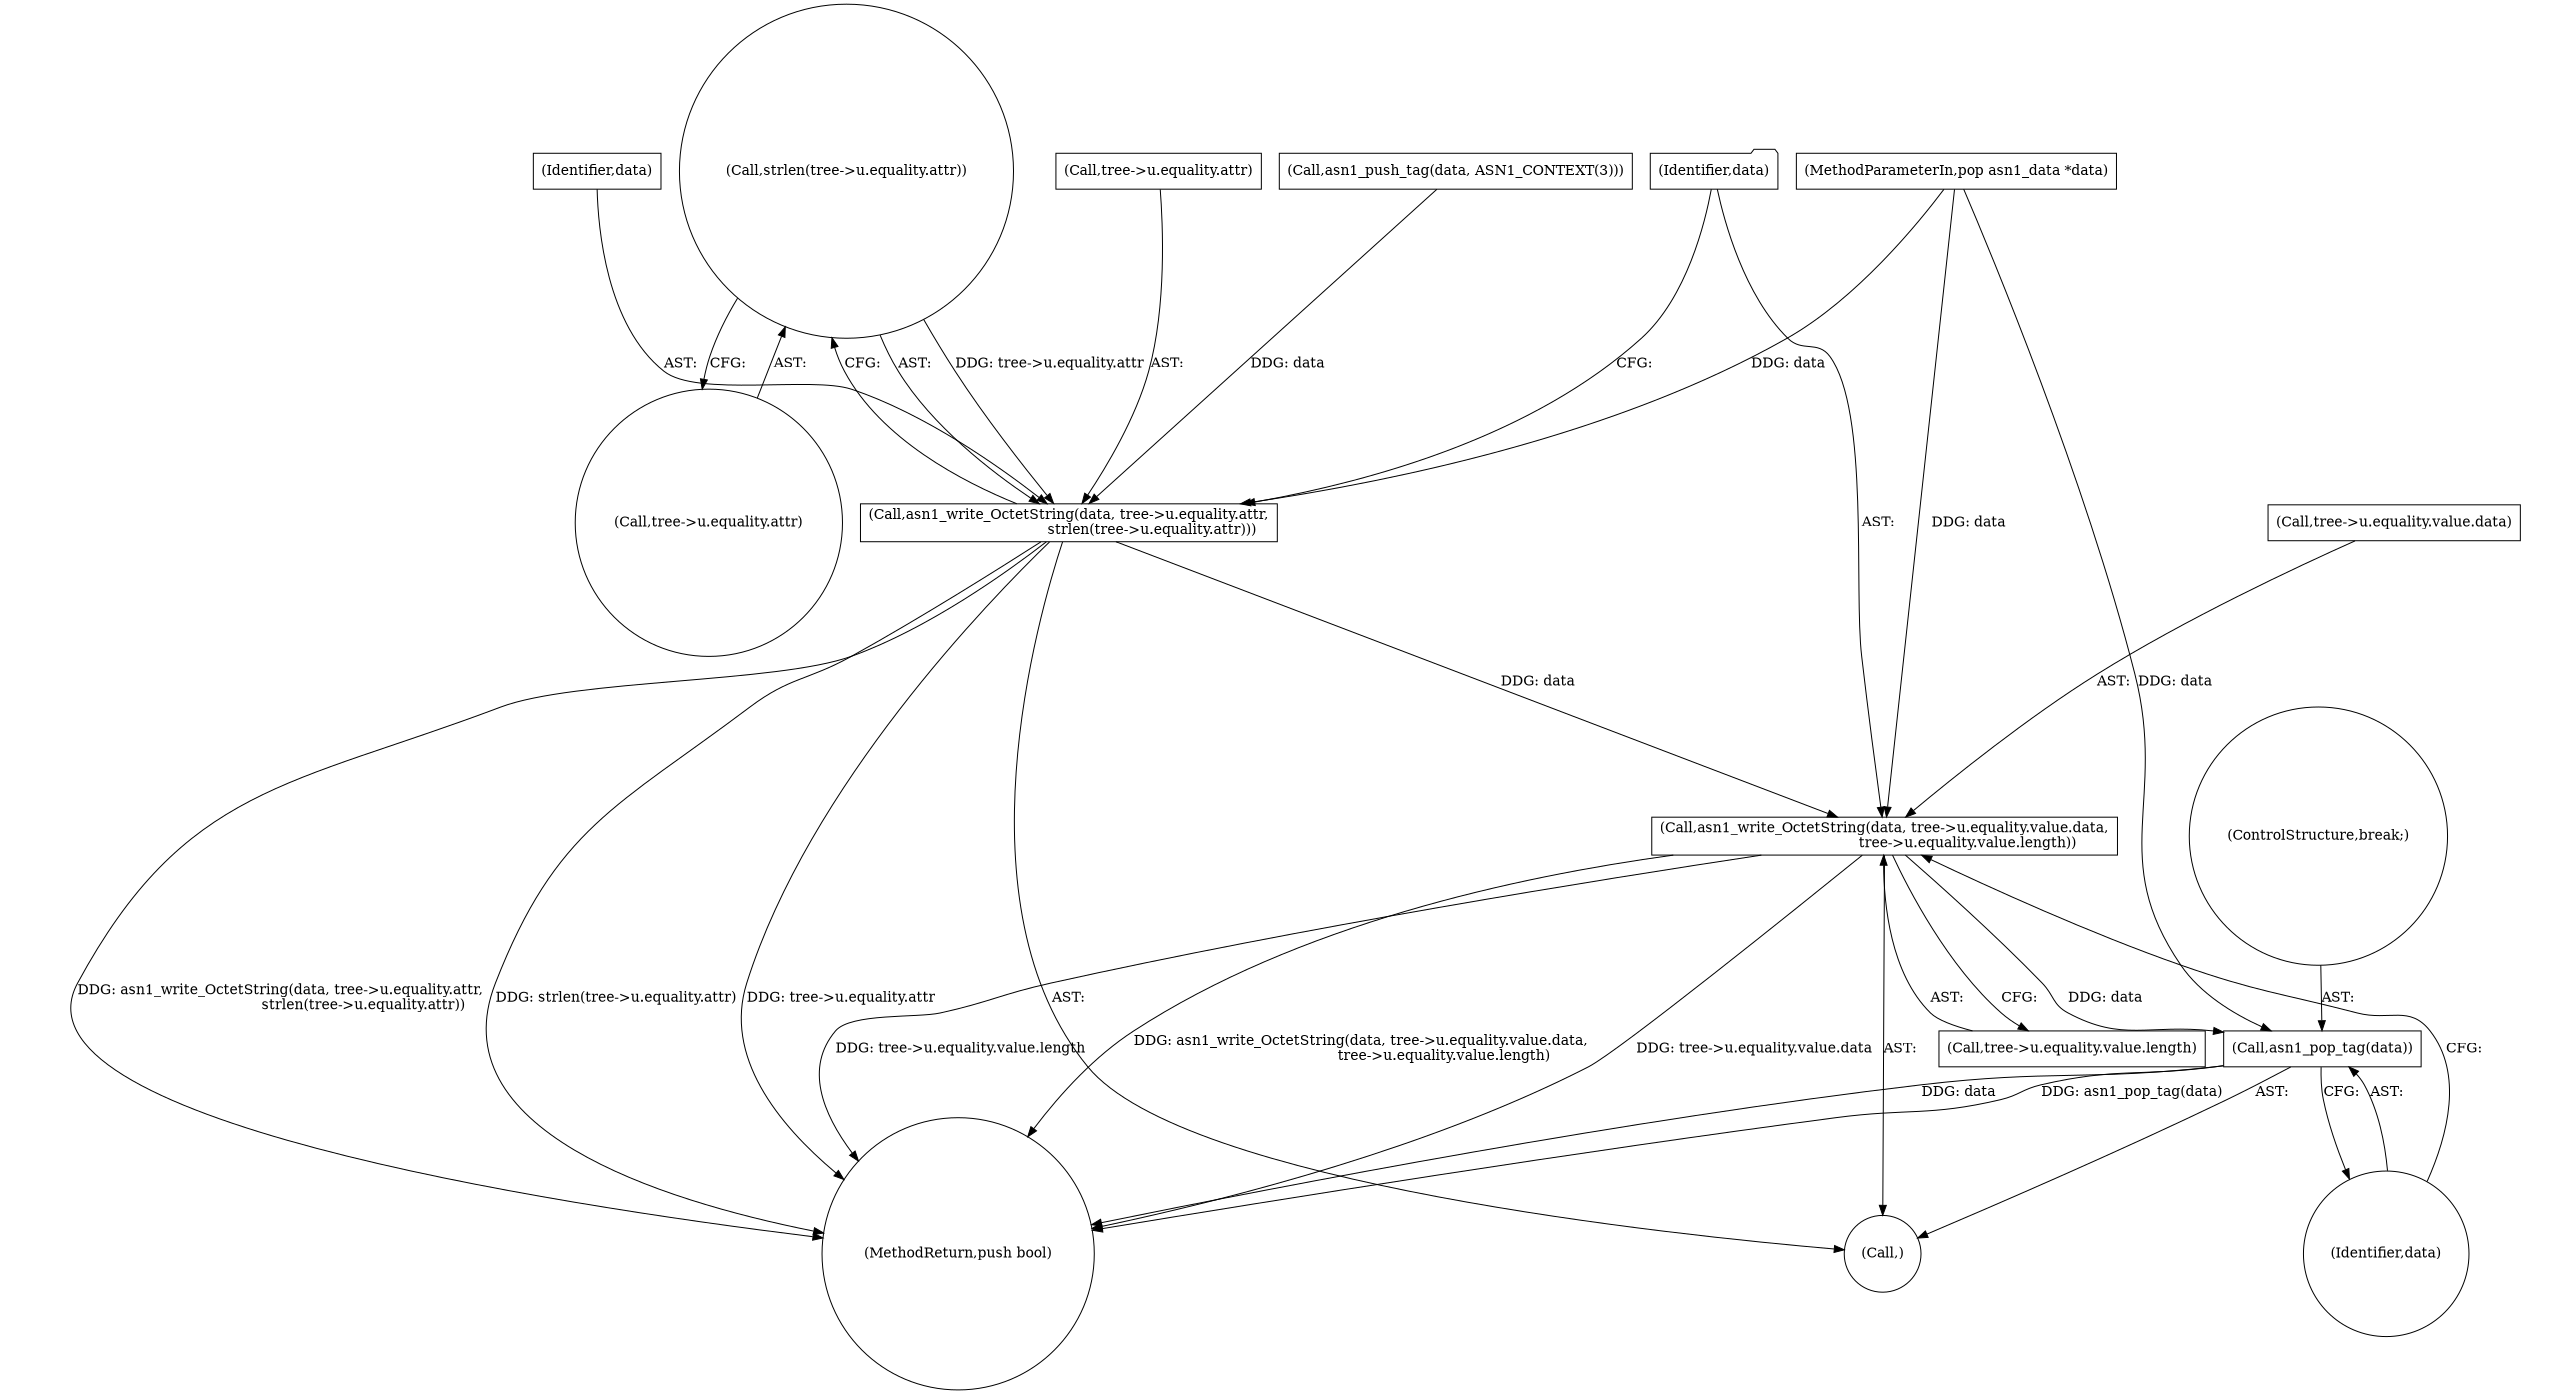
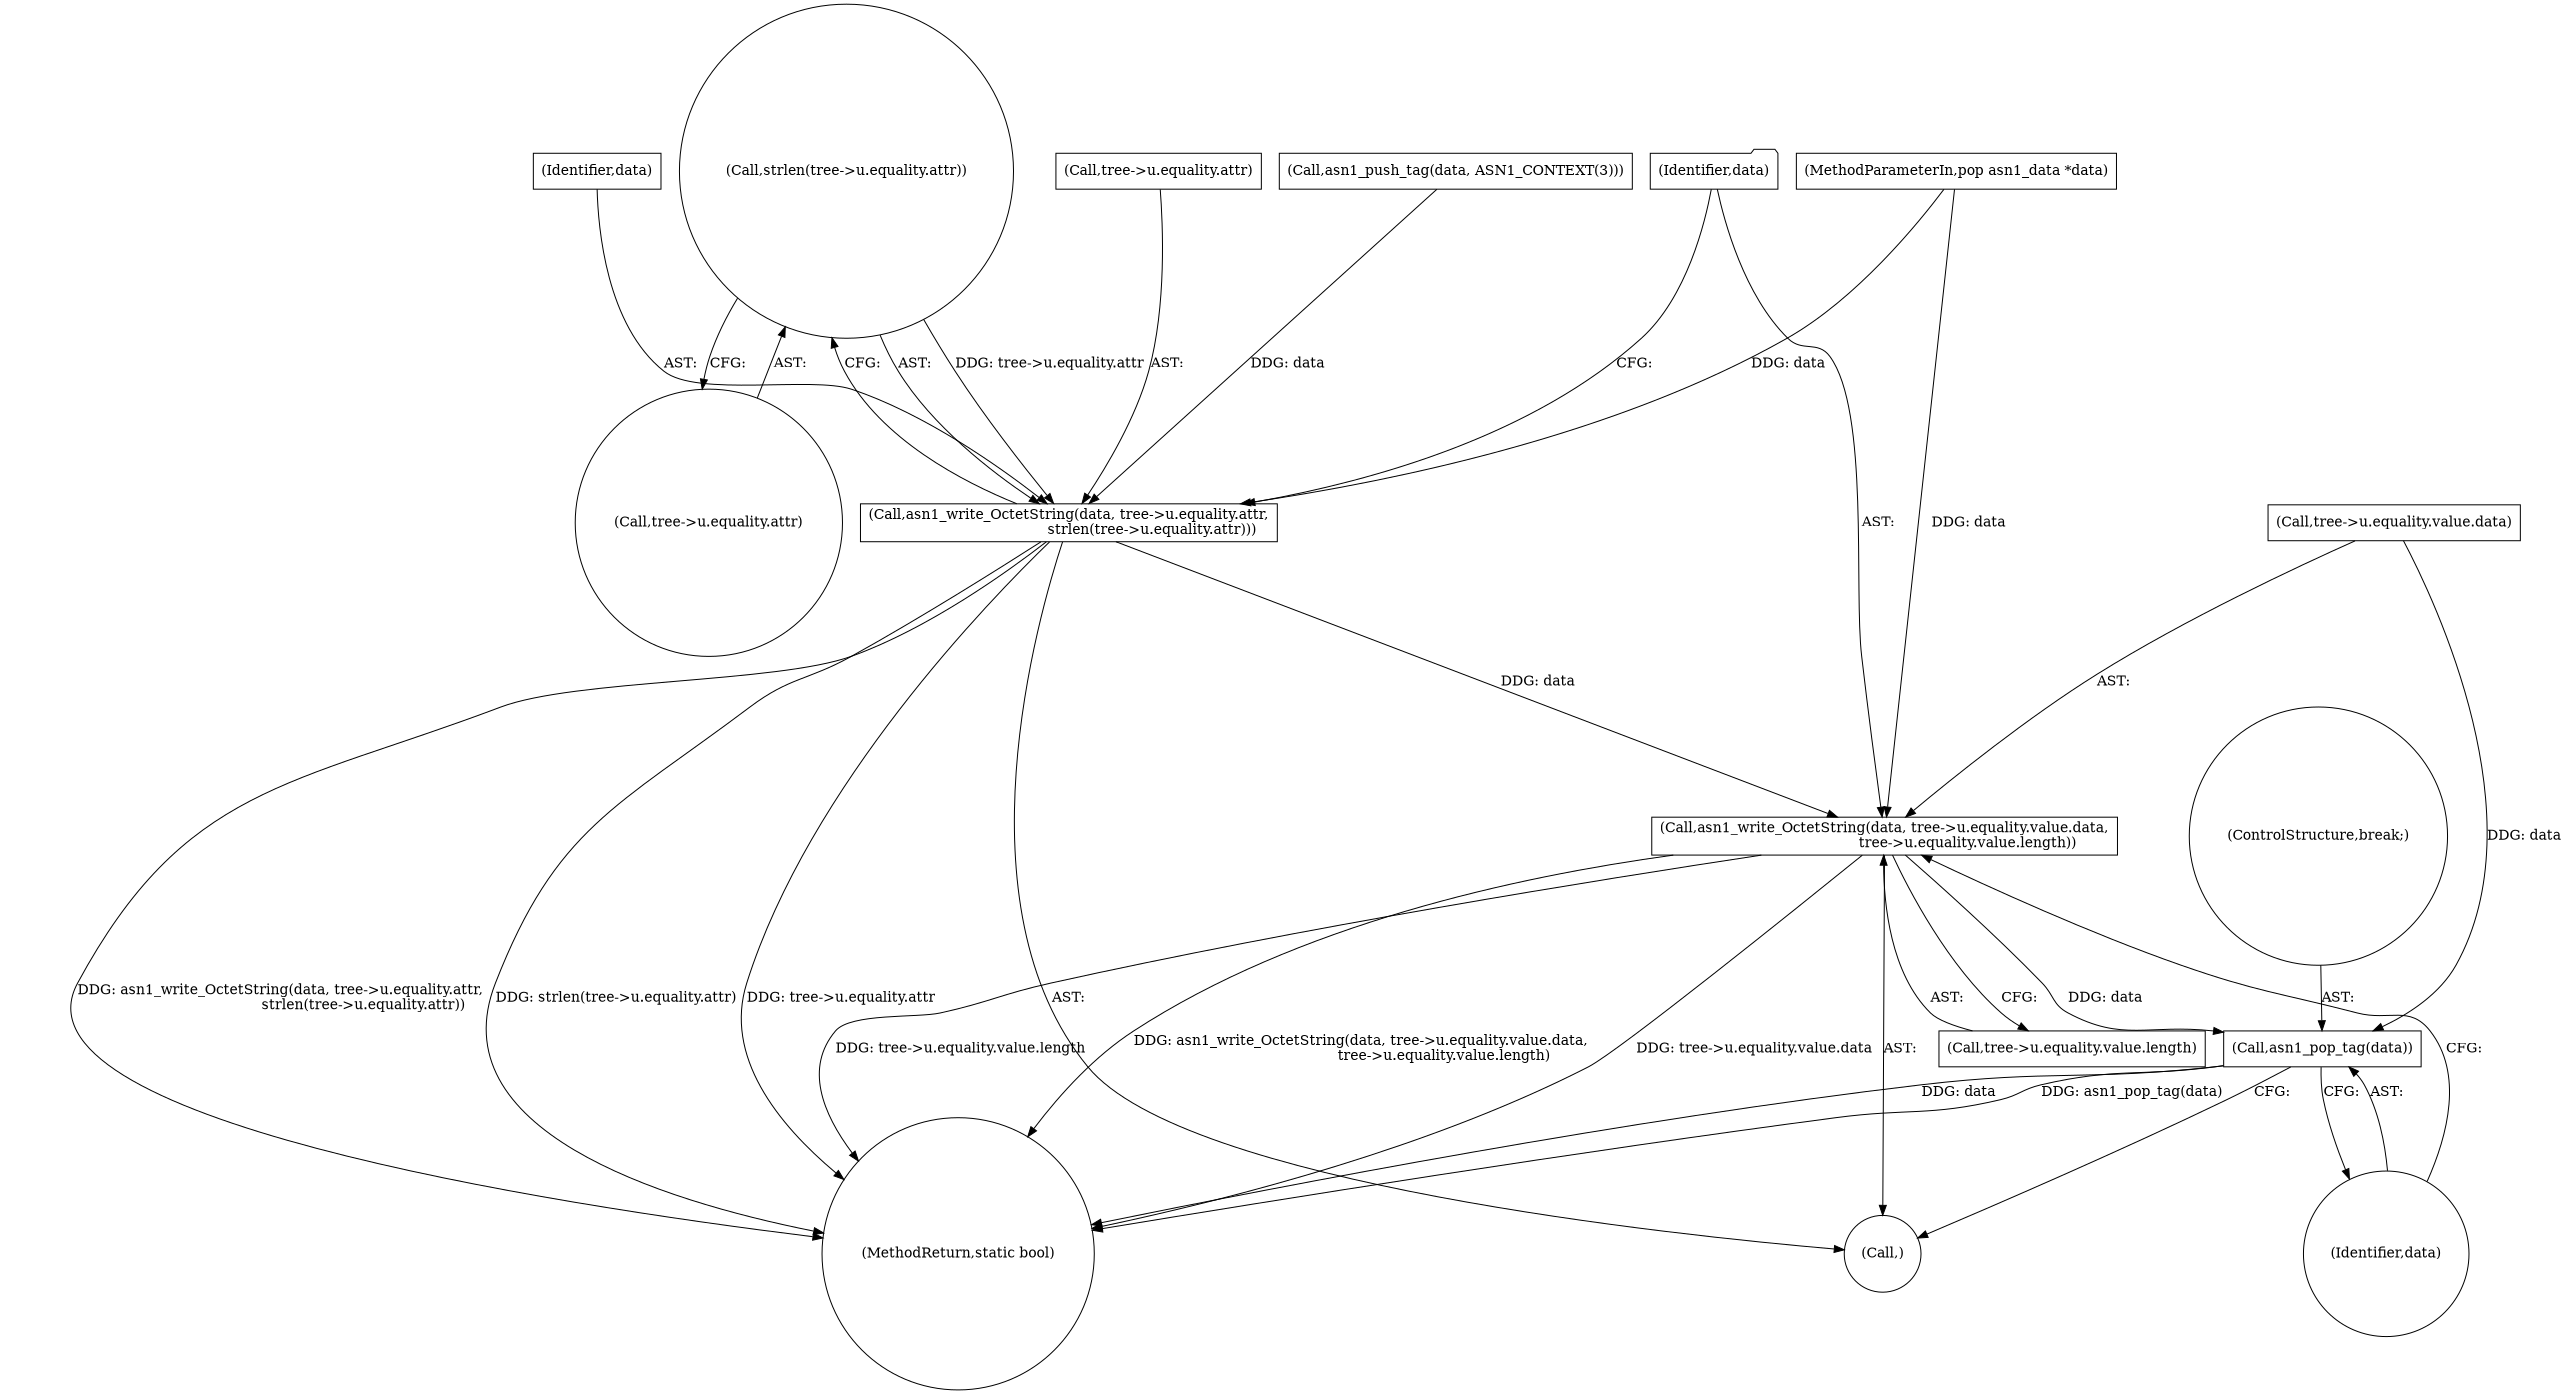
edge "(MethodParameterIn,pop asn1_data *data)" -> "(Call,asn1_pop_tag(data))": now "(Call,tree->u.equality.value.data)" -> "(Call,asn1_pop_tag(data))"
edge "(Call,asn1_pop_tag(data))" -> "(Call,)": label "AST: " -> "CFG: "
node "(MethodReturn,push bool)": label "(MethodReturn,push bool)" -> "(MethodReturn,static bool)"
